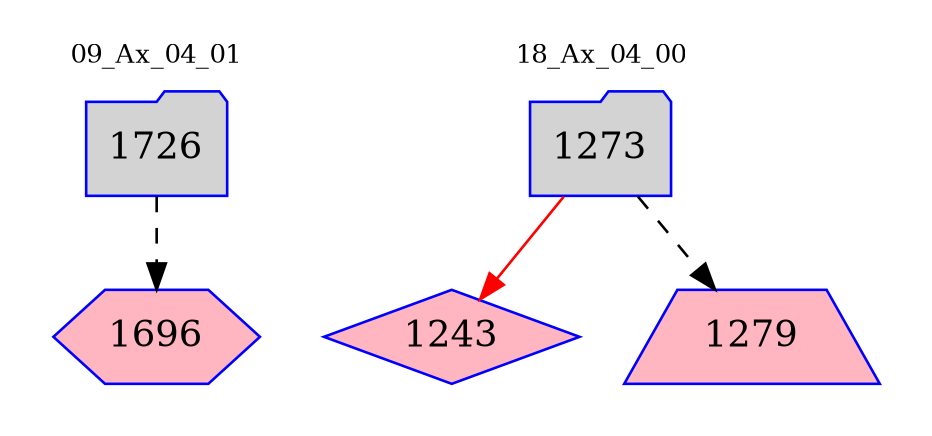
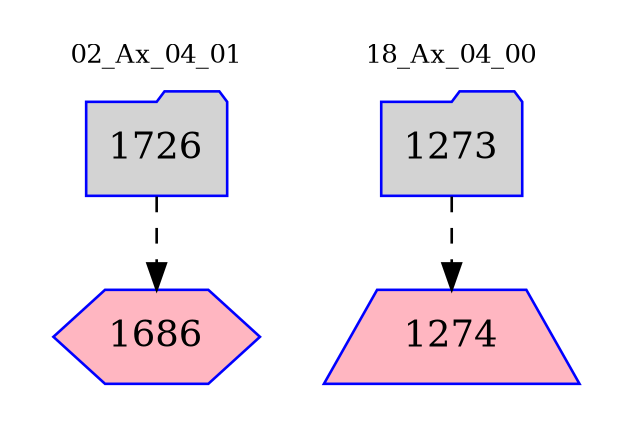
cluster "09_Ax_04_01": label "09_Ax_04_01" -> "02_Ax_04_01"
node "1696": label "1696" -> "1686"
node "1243": removed
node "1279": label "1279" -> "1274"
